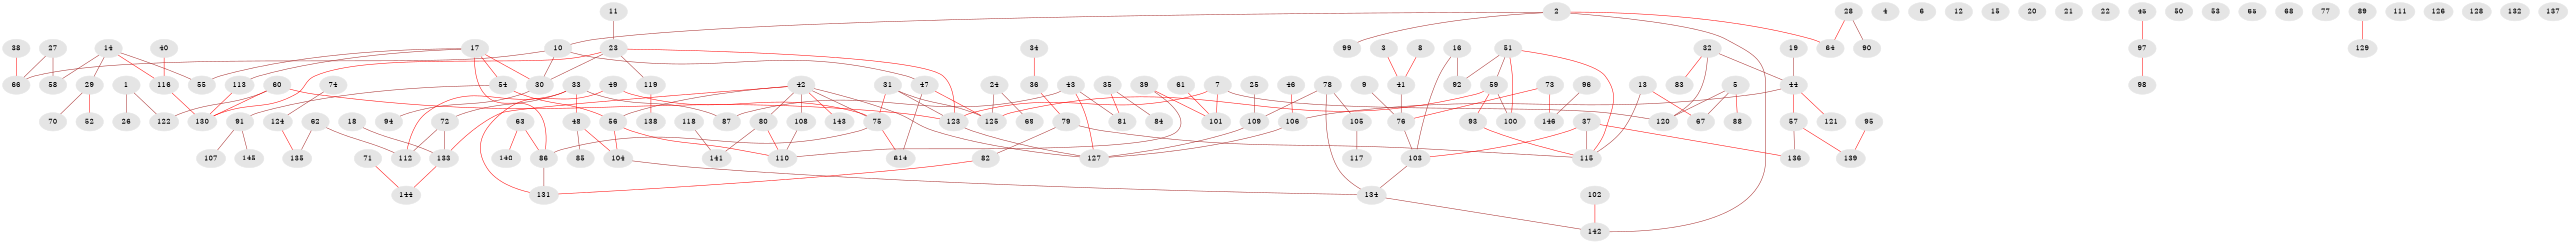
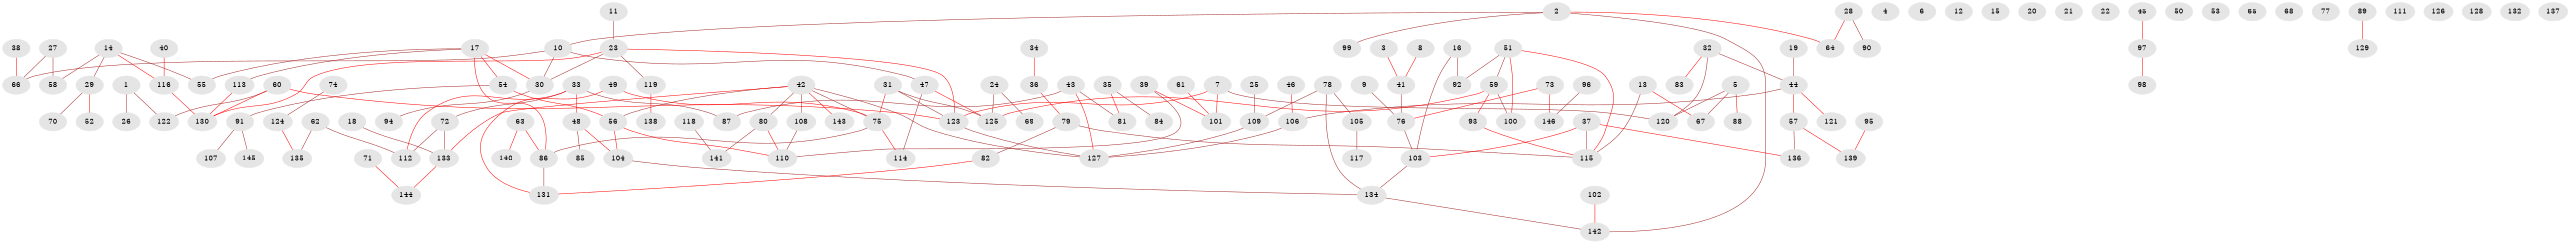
node "614": label "614" -> "114"
